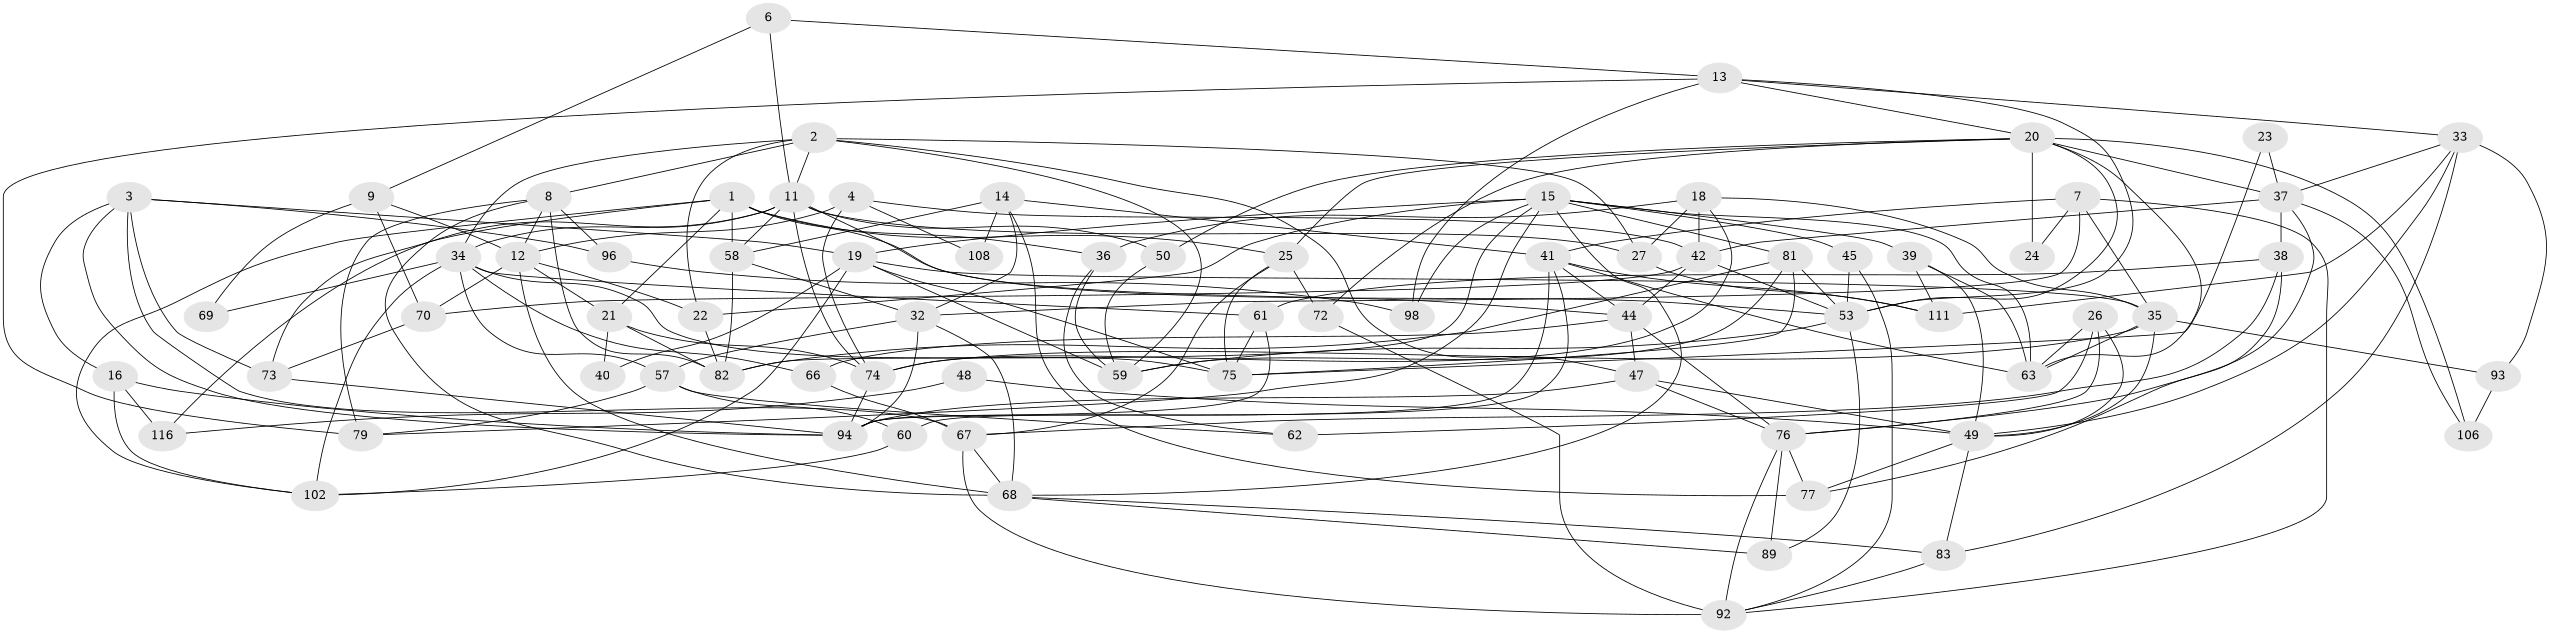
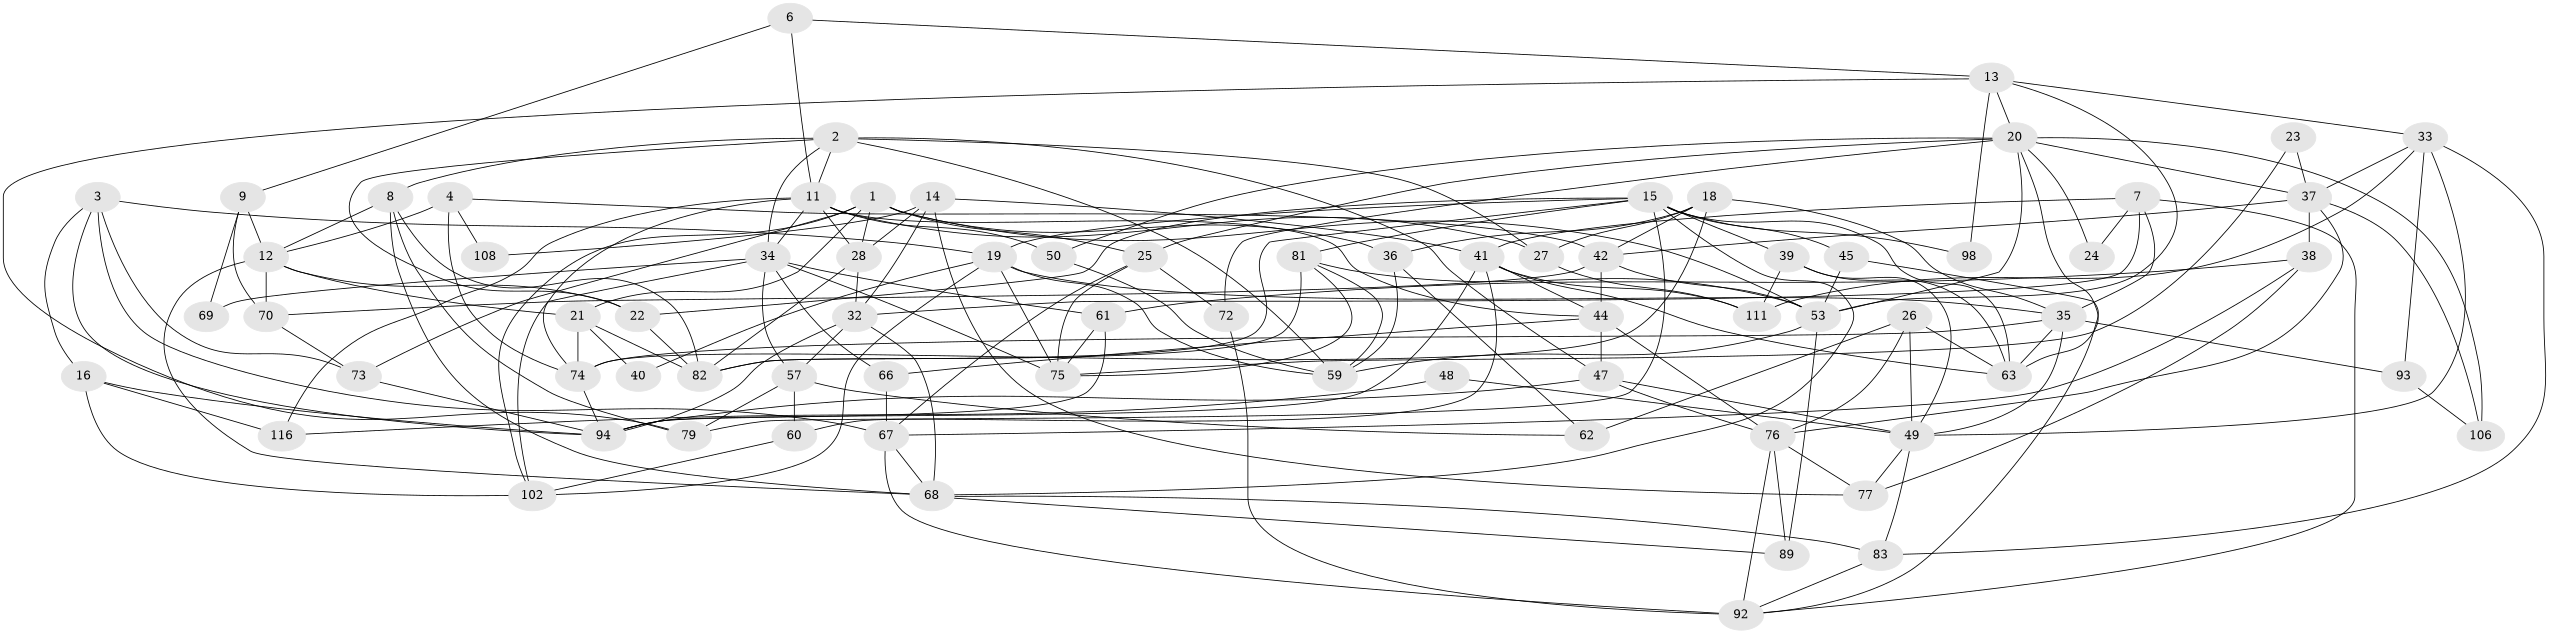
node "96": removed
node "58": label "58" -> "28"
